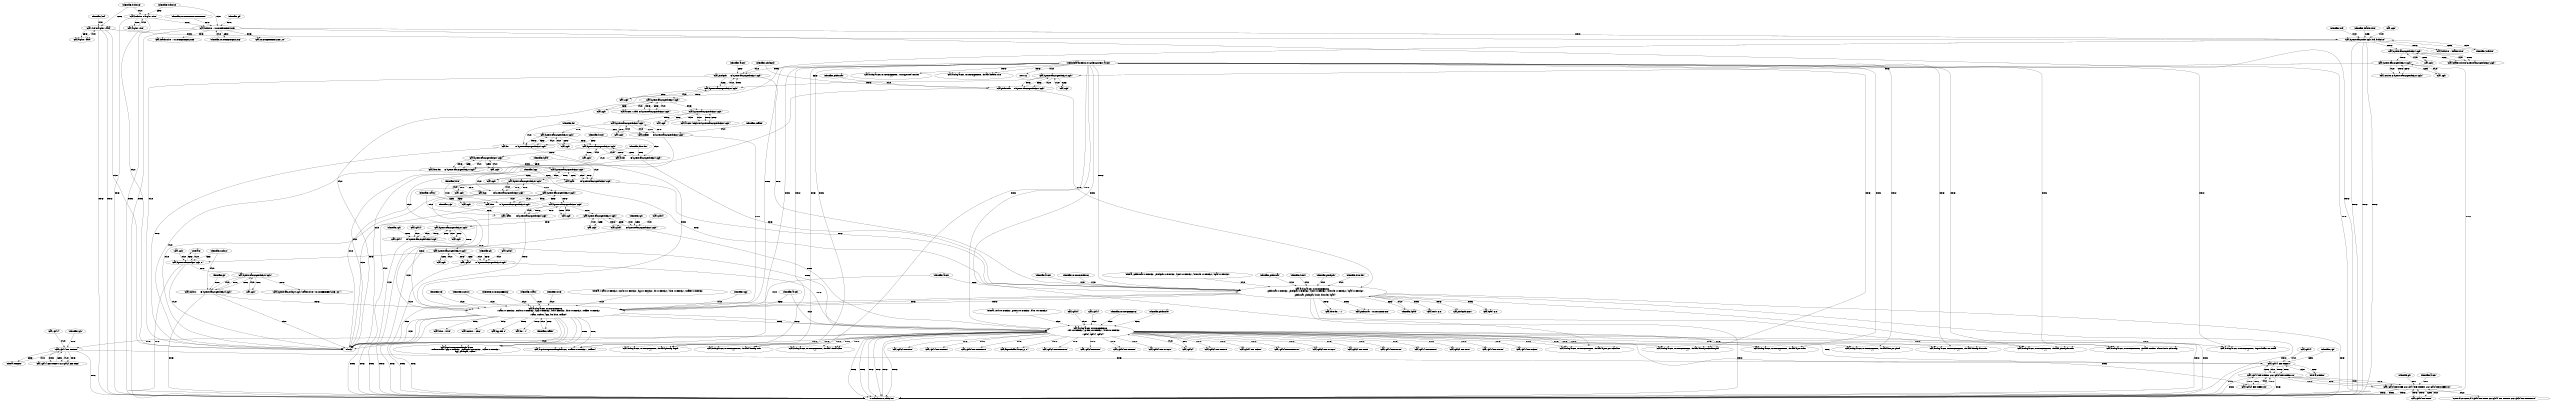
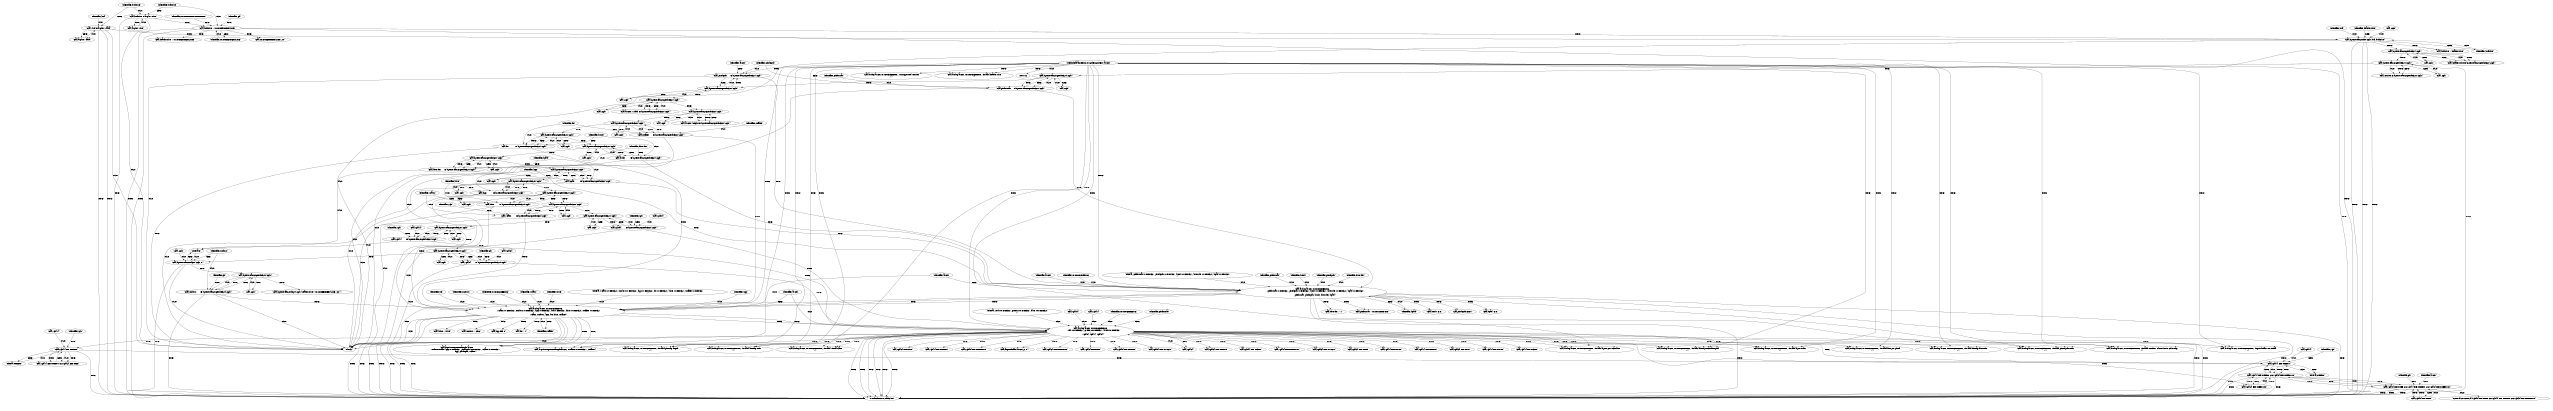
edge "(Call,bitorder      = bytestream2_get_be32u(&gb))" -> "(Block,)": now "(Call,bitorder      = bytestream2_get_be32u(&gb))" -> "(Literal,8)"
edge "(Call,rgb[1]        = bytestream2_get_be32u(&gb))" -> "(Block,)": now "(Call,rgb[1]        = bytestream2_get_be32u(&gb))" -> "(Literal,8)"
